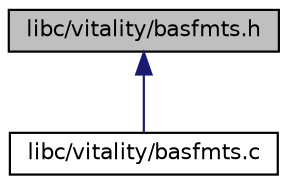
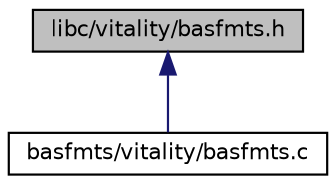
node "libc/vitality/basfmts.c": label "libc/vitality/basfmts.c" -> "basfmts/vitality/basfmts.c"
